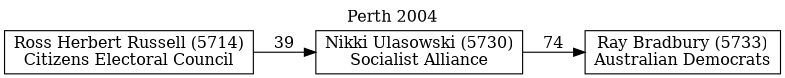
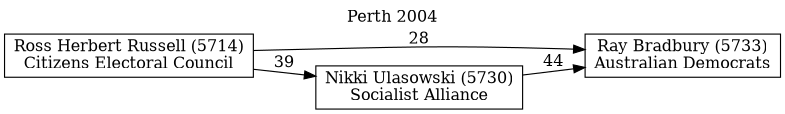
edge "Nikki Ulasowski (5730) Socialist Alliance" -> "Ray Bradbury (5733) Australian Democrats": label "74" -> "44"
edge "Ross Herbert Russell (5714) Citizens Electoral Council" -> "Ray Bradbury (5733) Australian Democrats": added, label "28"
